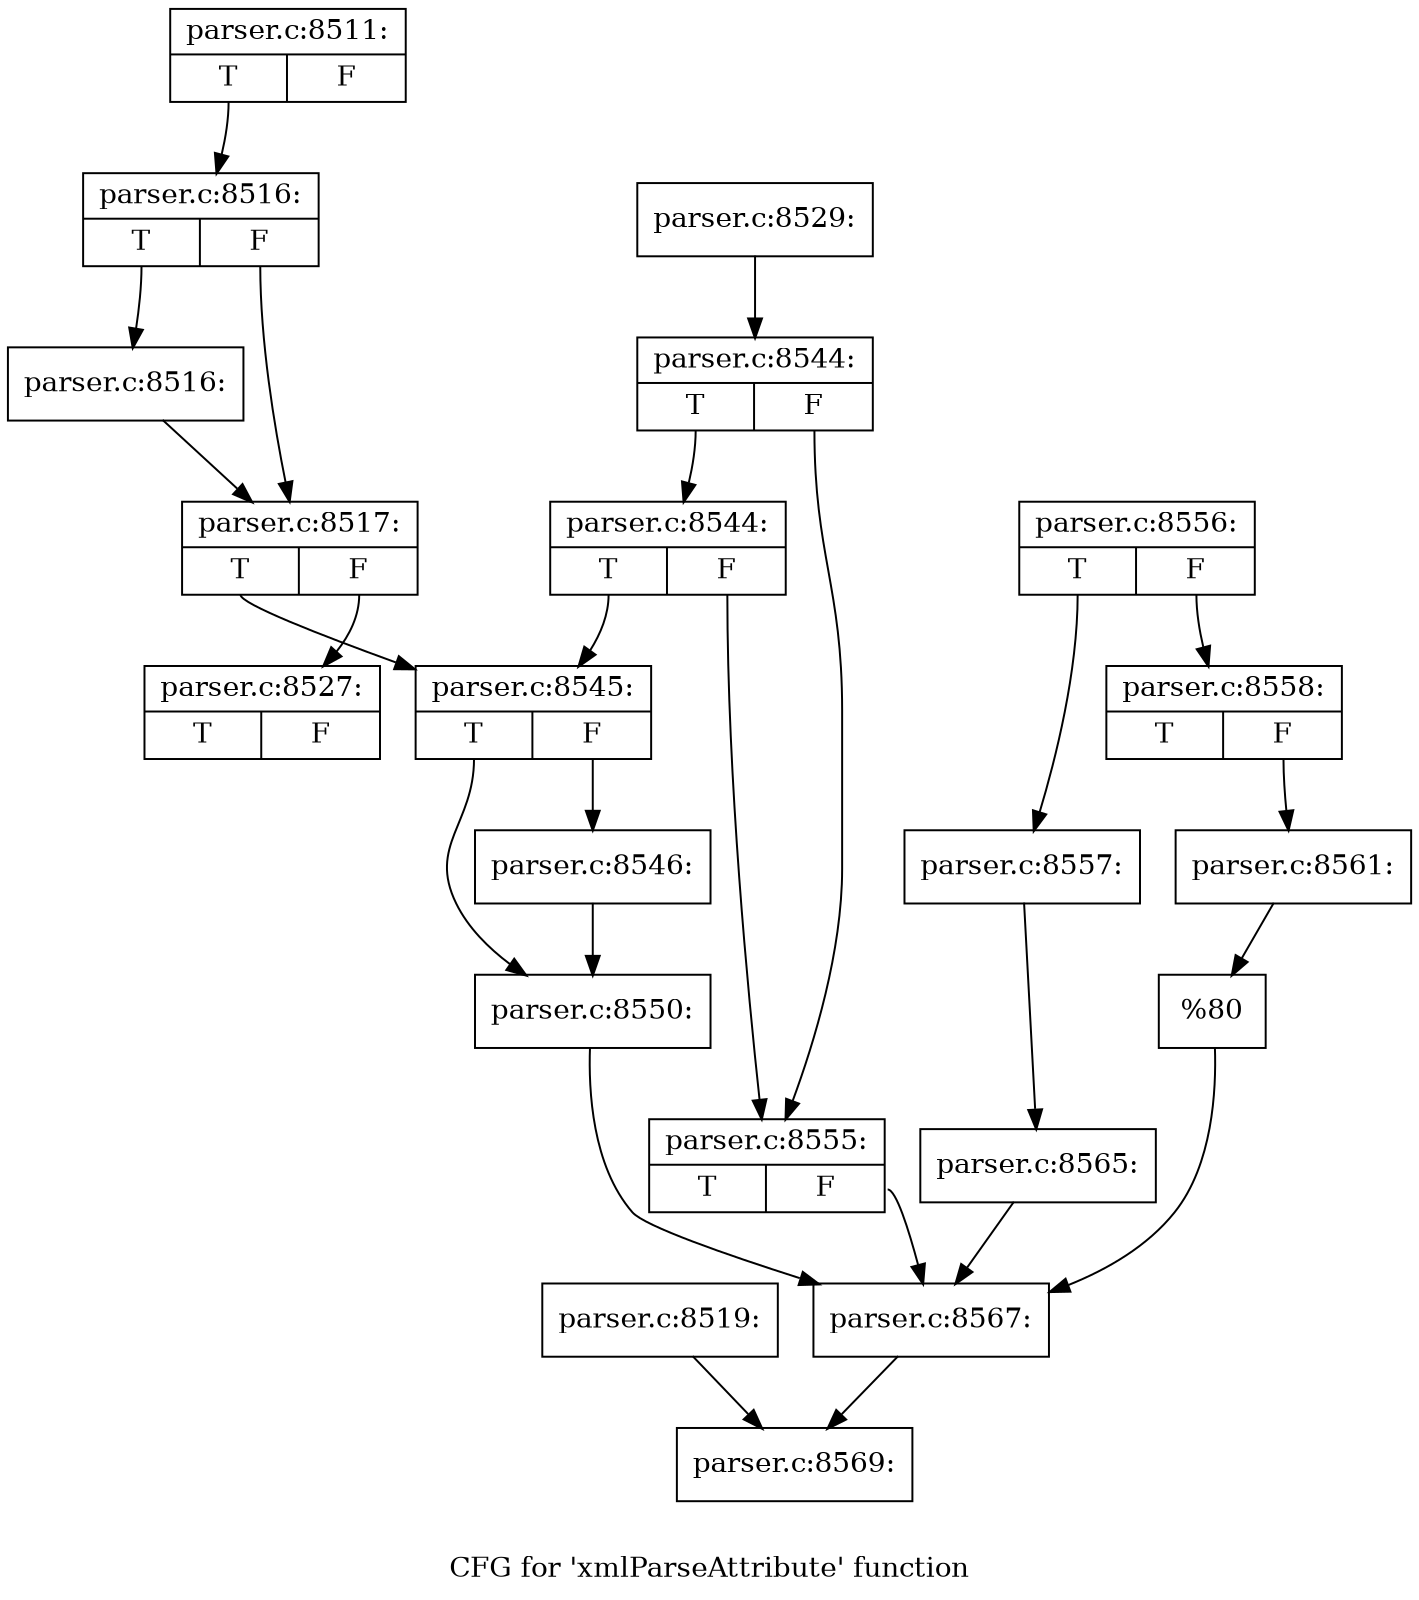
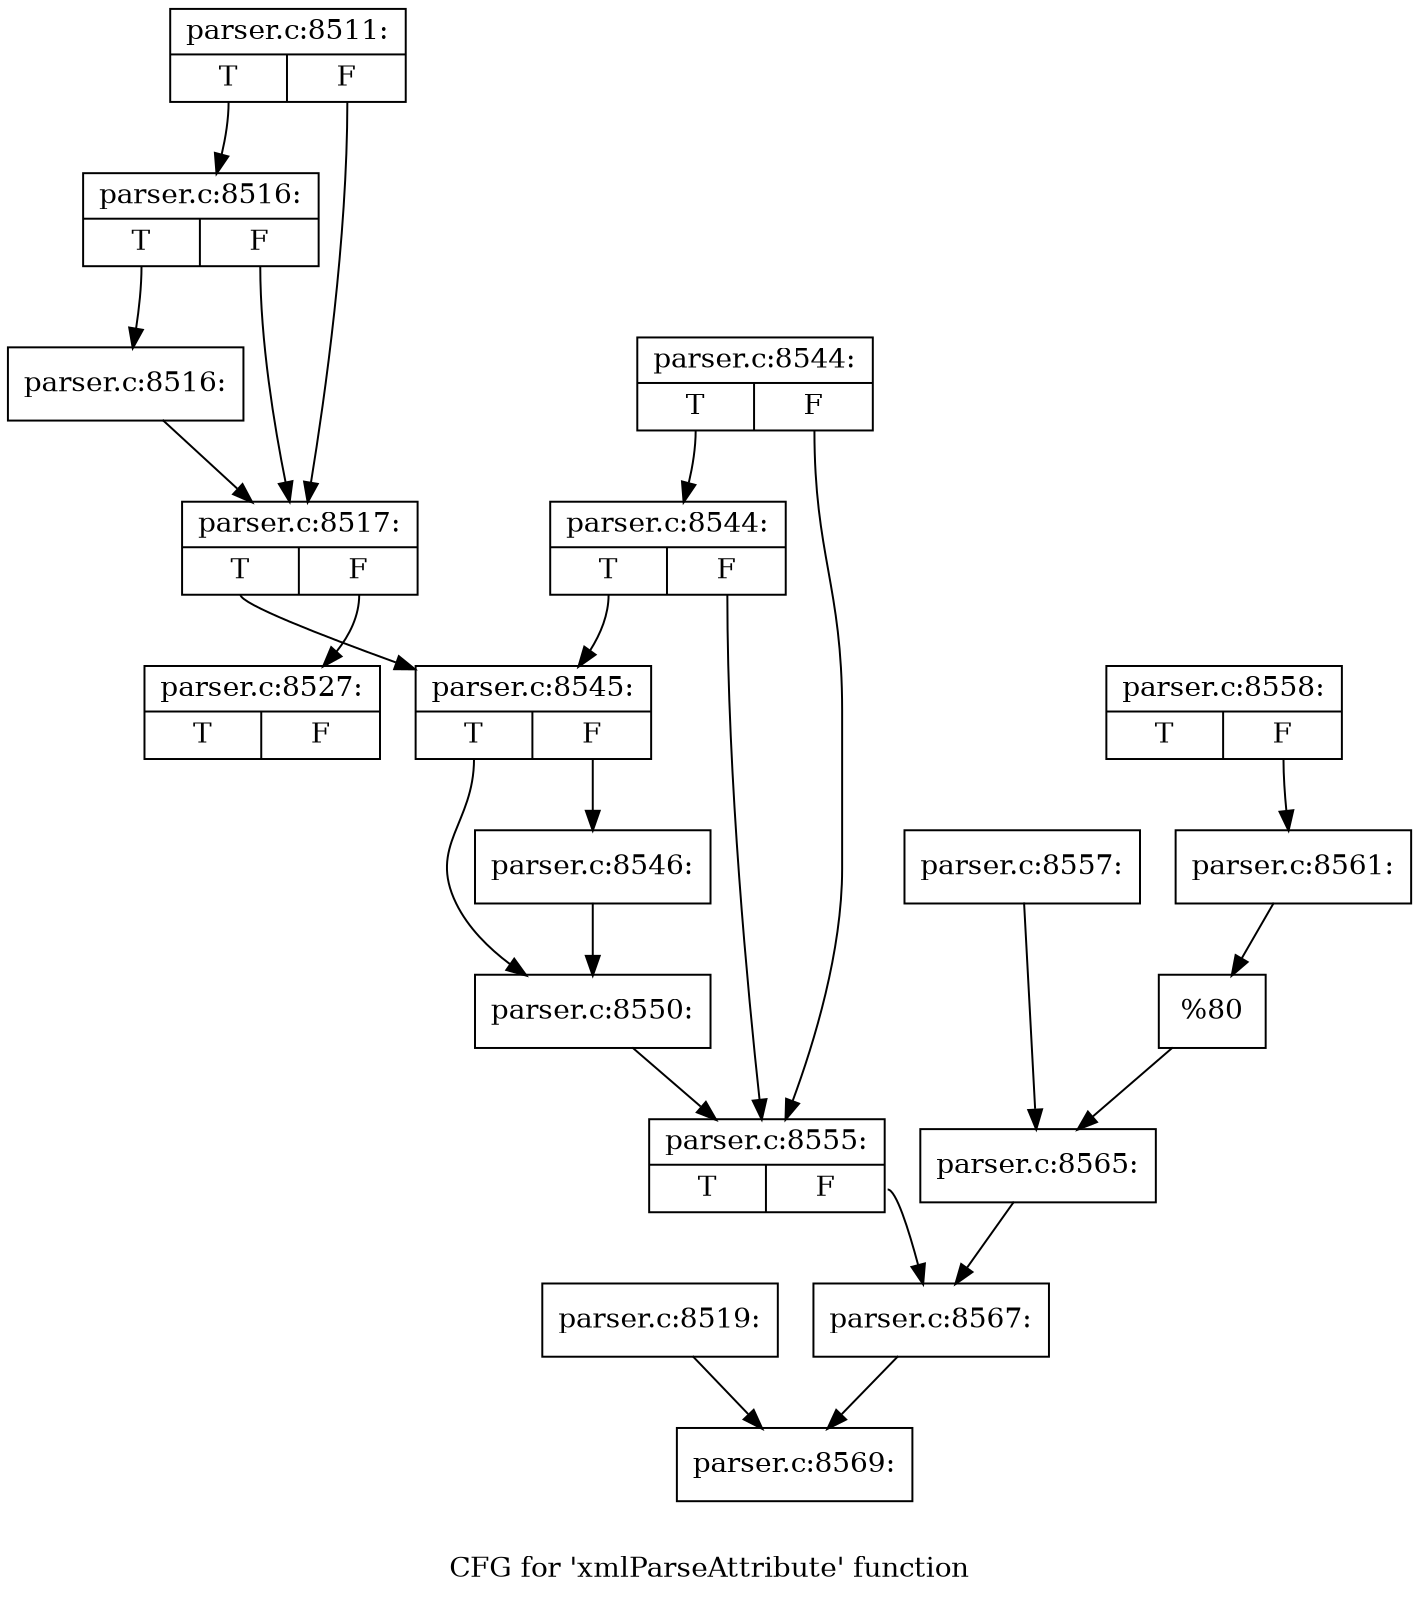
node "parser.c:8529:": removed
edge "parser.c:8511:" -> "parser.c:8517:": added
node "parser.c:8556:": removed
edge "%80" -> "parser.c:8567:": now "%80" -> "parser.c:8565:"
edge "parser.c:8550:" -> "parser.c:8567:": now "parser.c:8550:" -> "parser.c:8555:"
